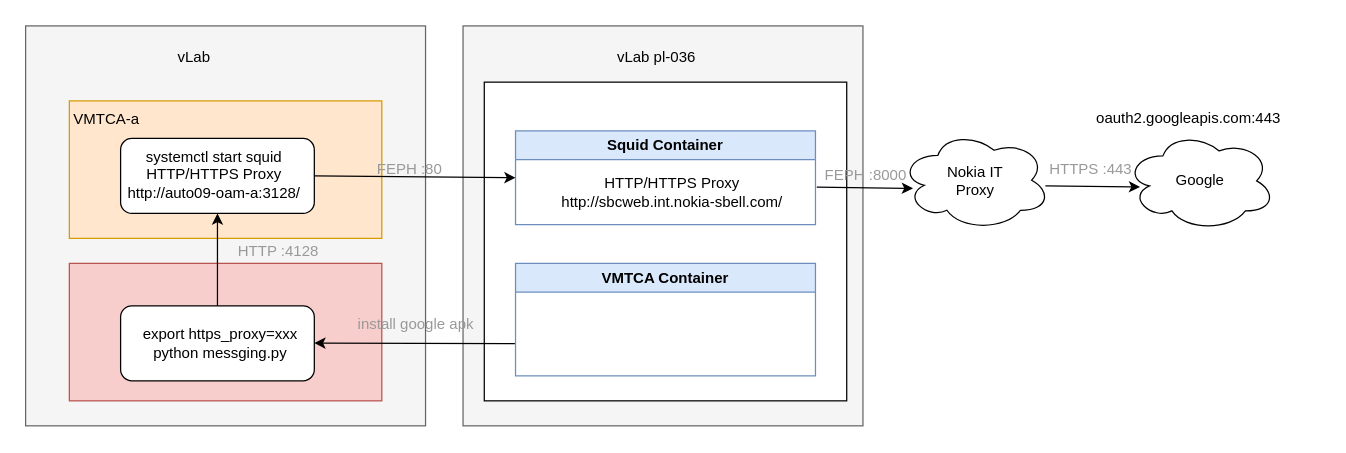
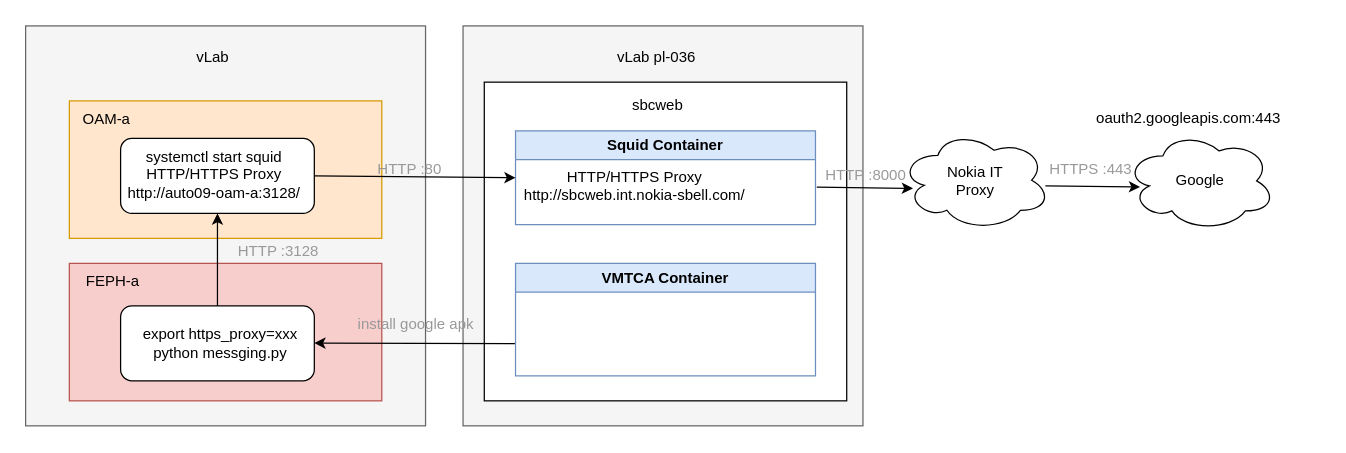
node "vLab": moved (194, 57) -> (213, 57)
node "sbcweb": added
node "VMTCA-a": label "VMTCA-a" -> "OAM-a"
node "FEPH :80": label "FEPH :80" -> "HTTP :80"
node "FEPH :8000": label "FEPH :8000" -> "HTTP :8000"
node "HTTP/HTTPS Proxy http://sbcweb.int.nokia-sbell.com/": moved (673, 192) -> (635, 186)
node "HTTP :4128": label "HTTP :4128" -> "HTTP :3128"
node "FEPH-a": added
